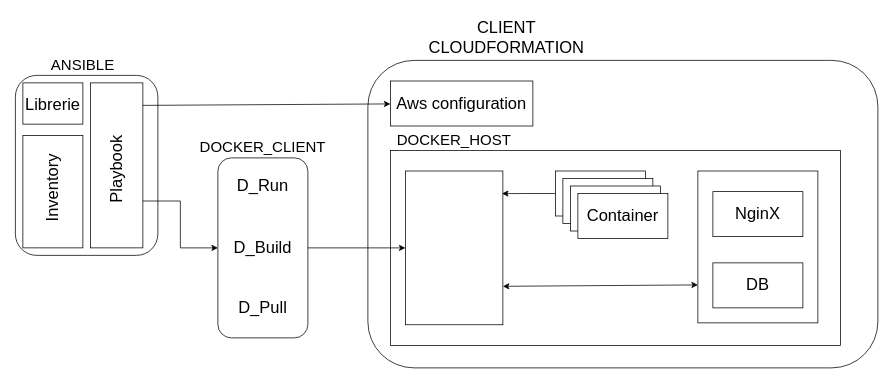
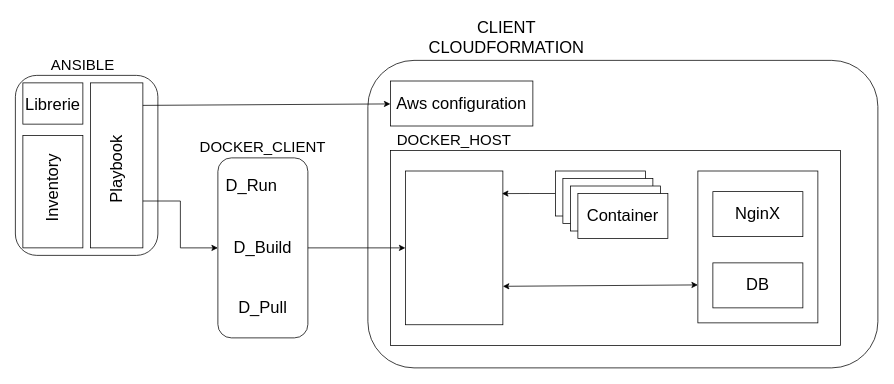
node "D_Run": moved (263, 186) -> (252, 186)
